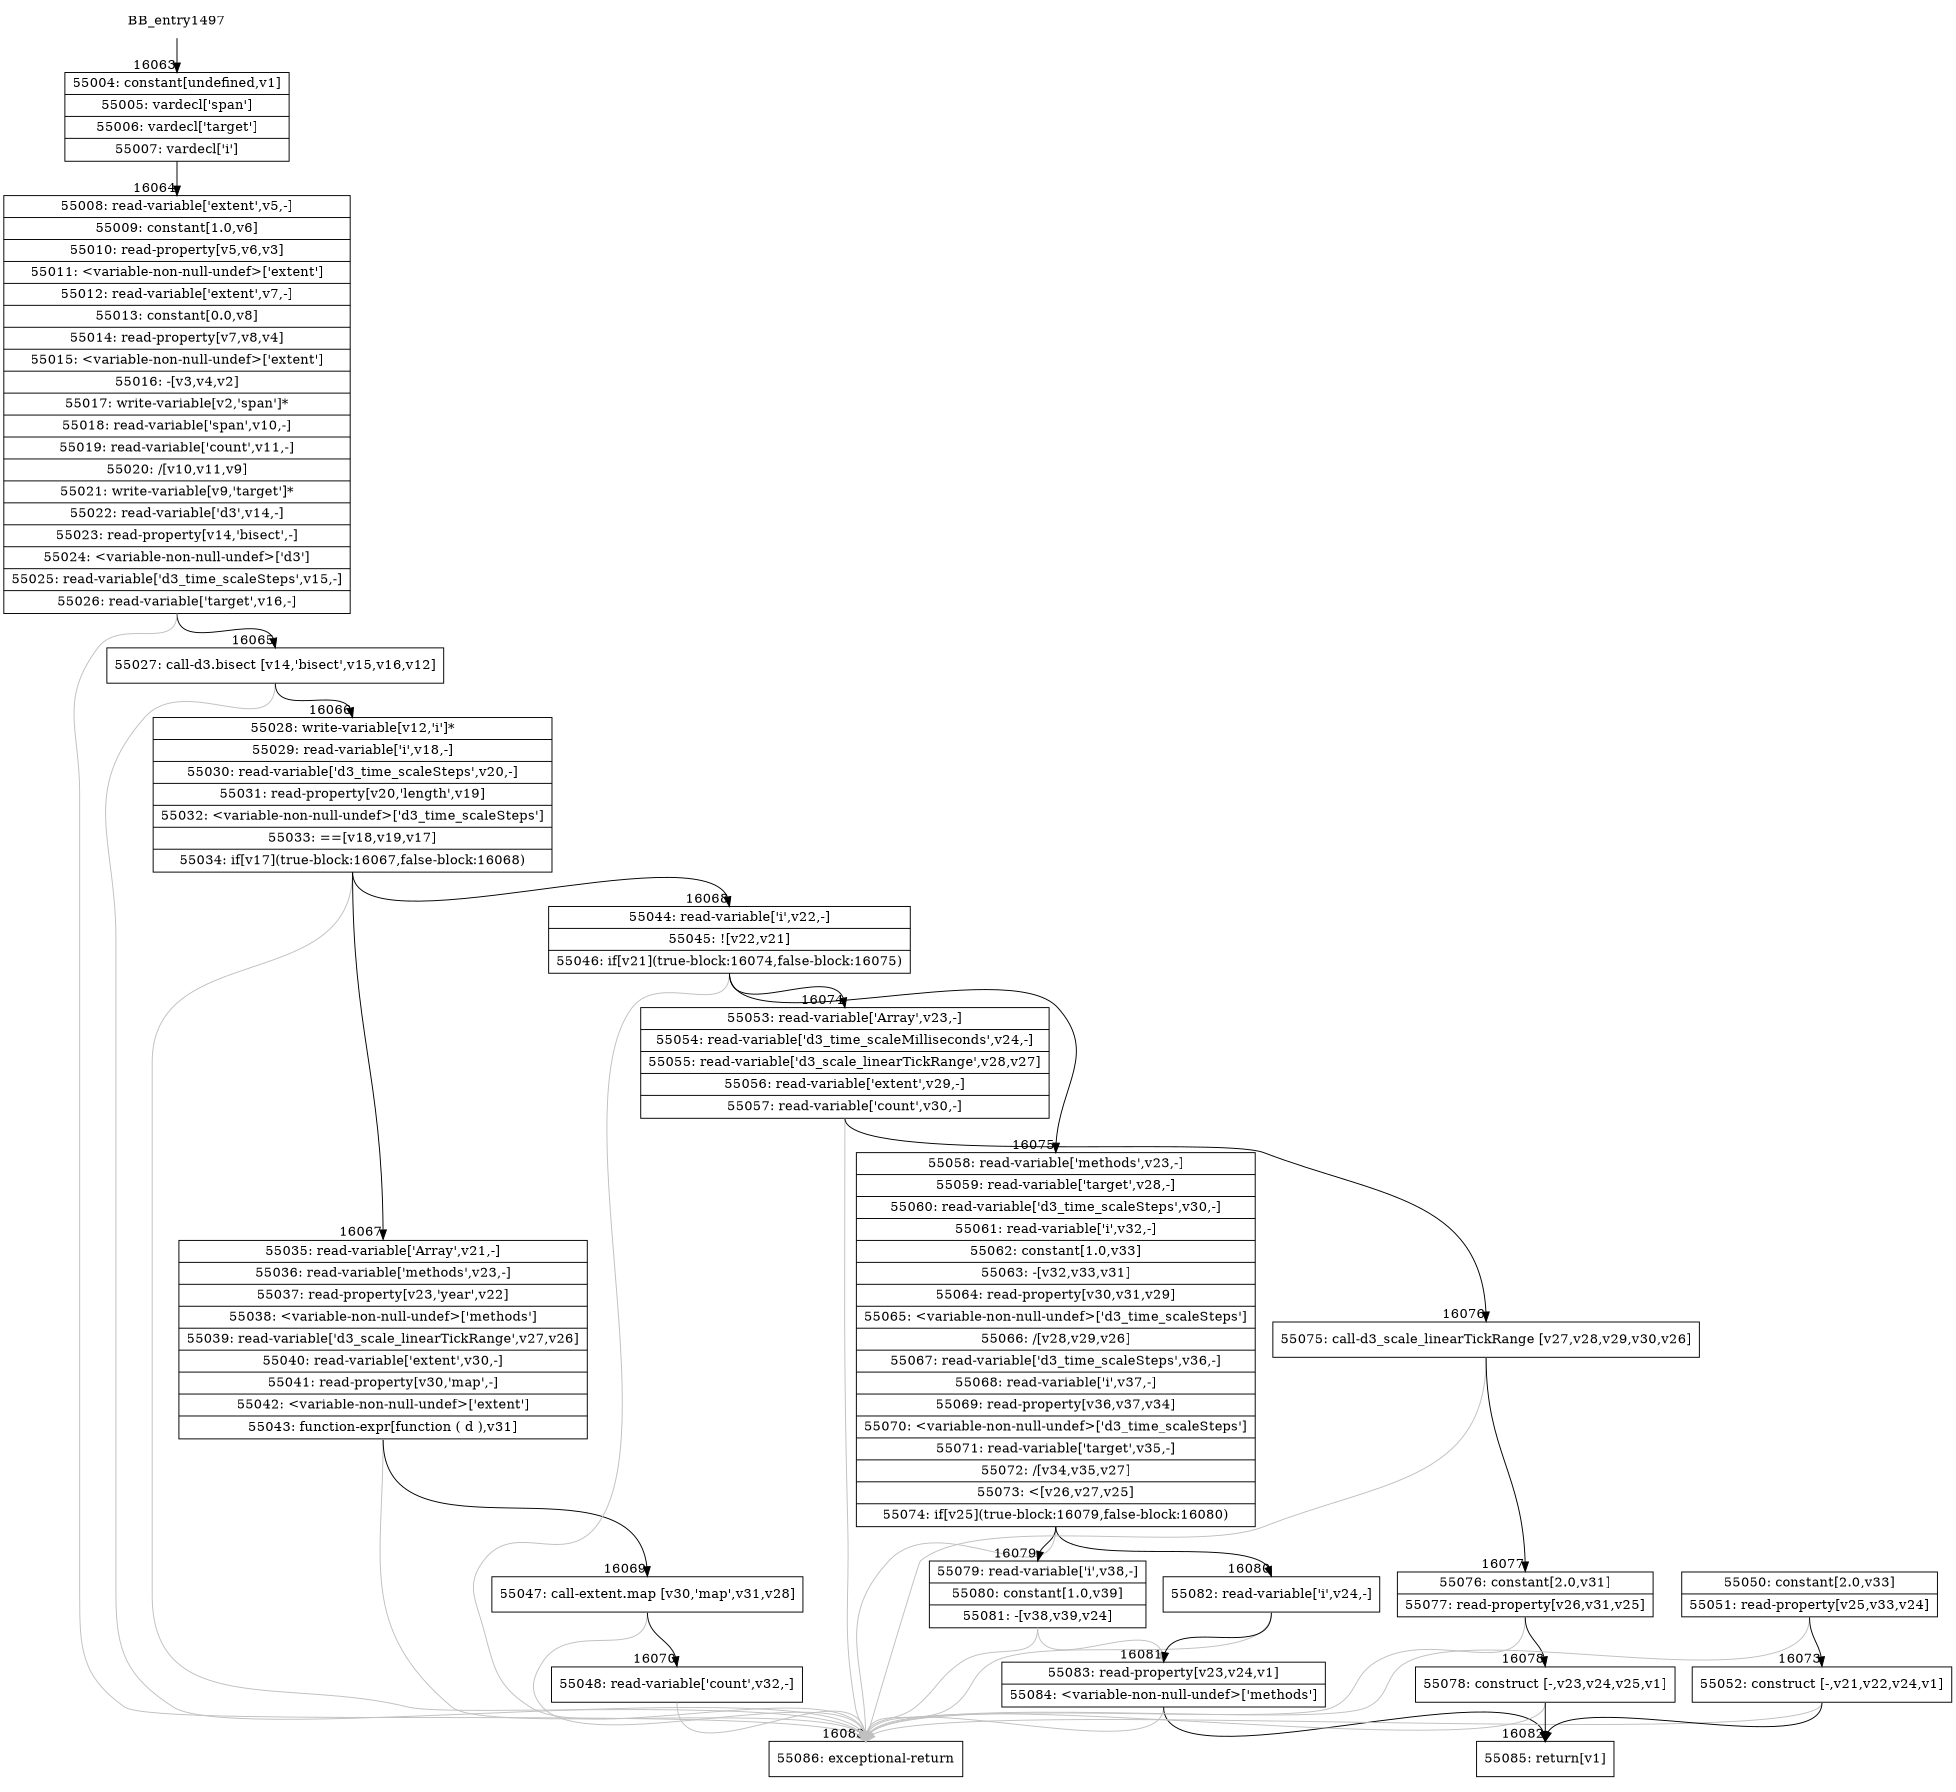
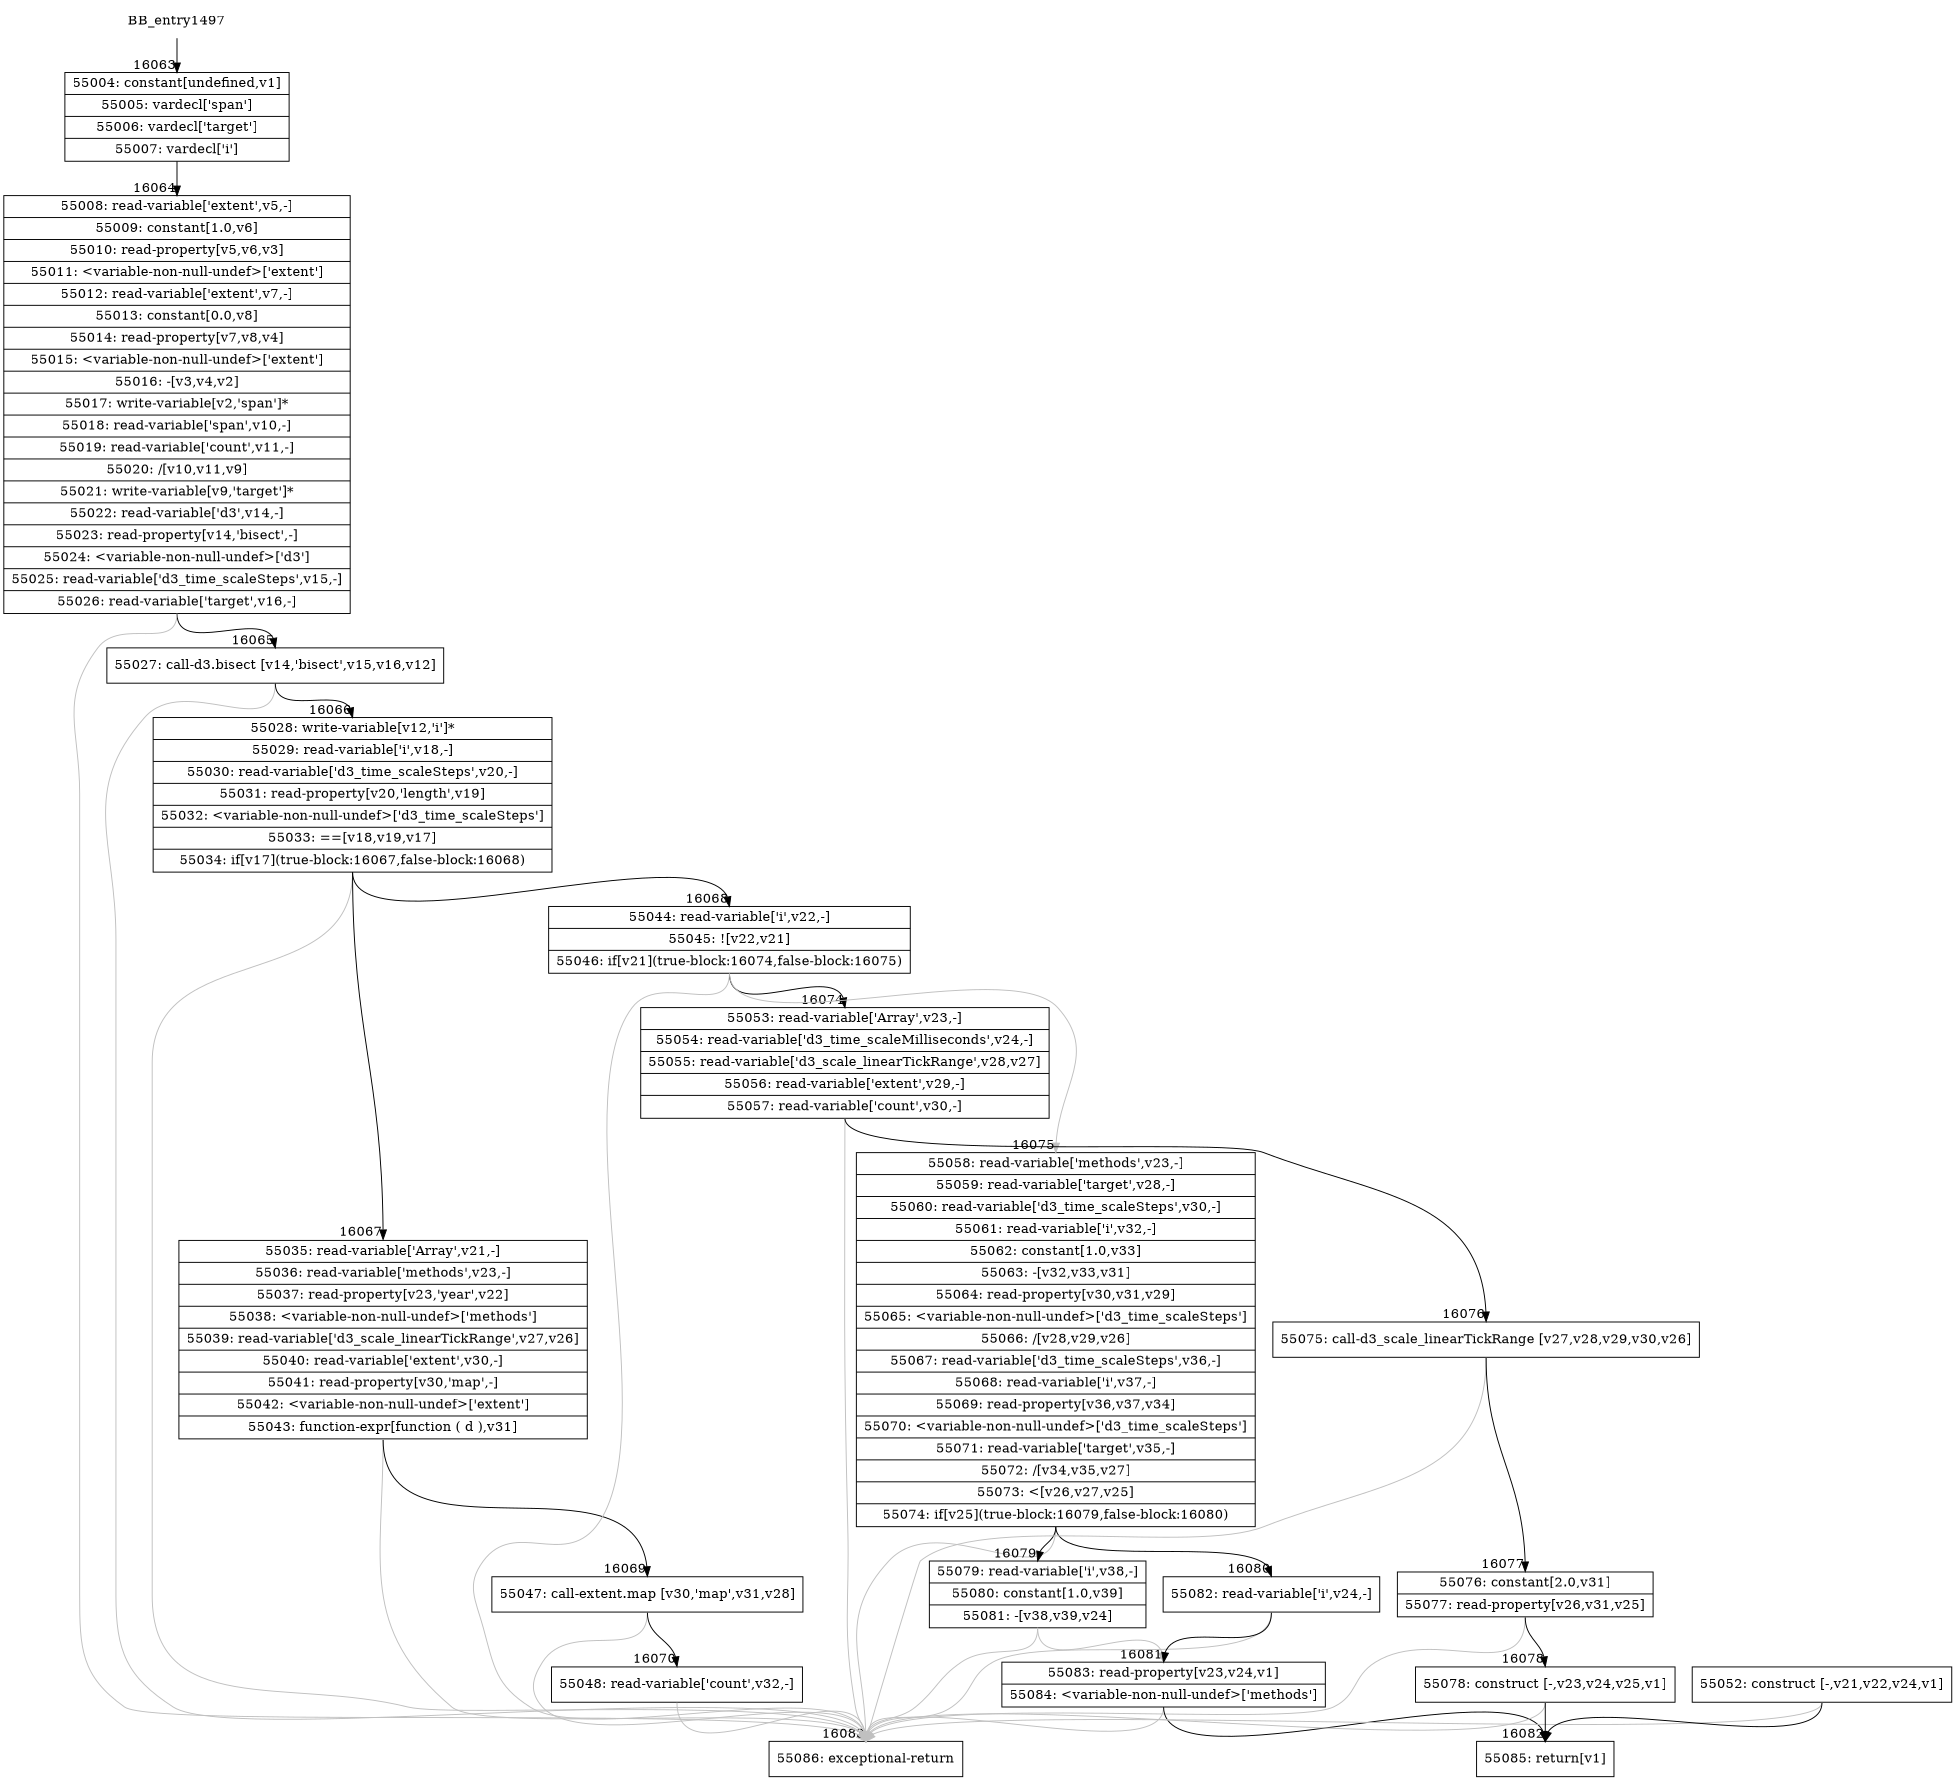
edge "55044: read-variable['i',v22,-]" -> "55058: read-variable['methods',v23,-]": color black -> gray
node "55050: constant[2.0,v33]": removed
